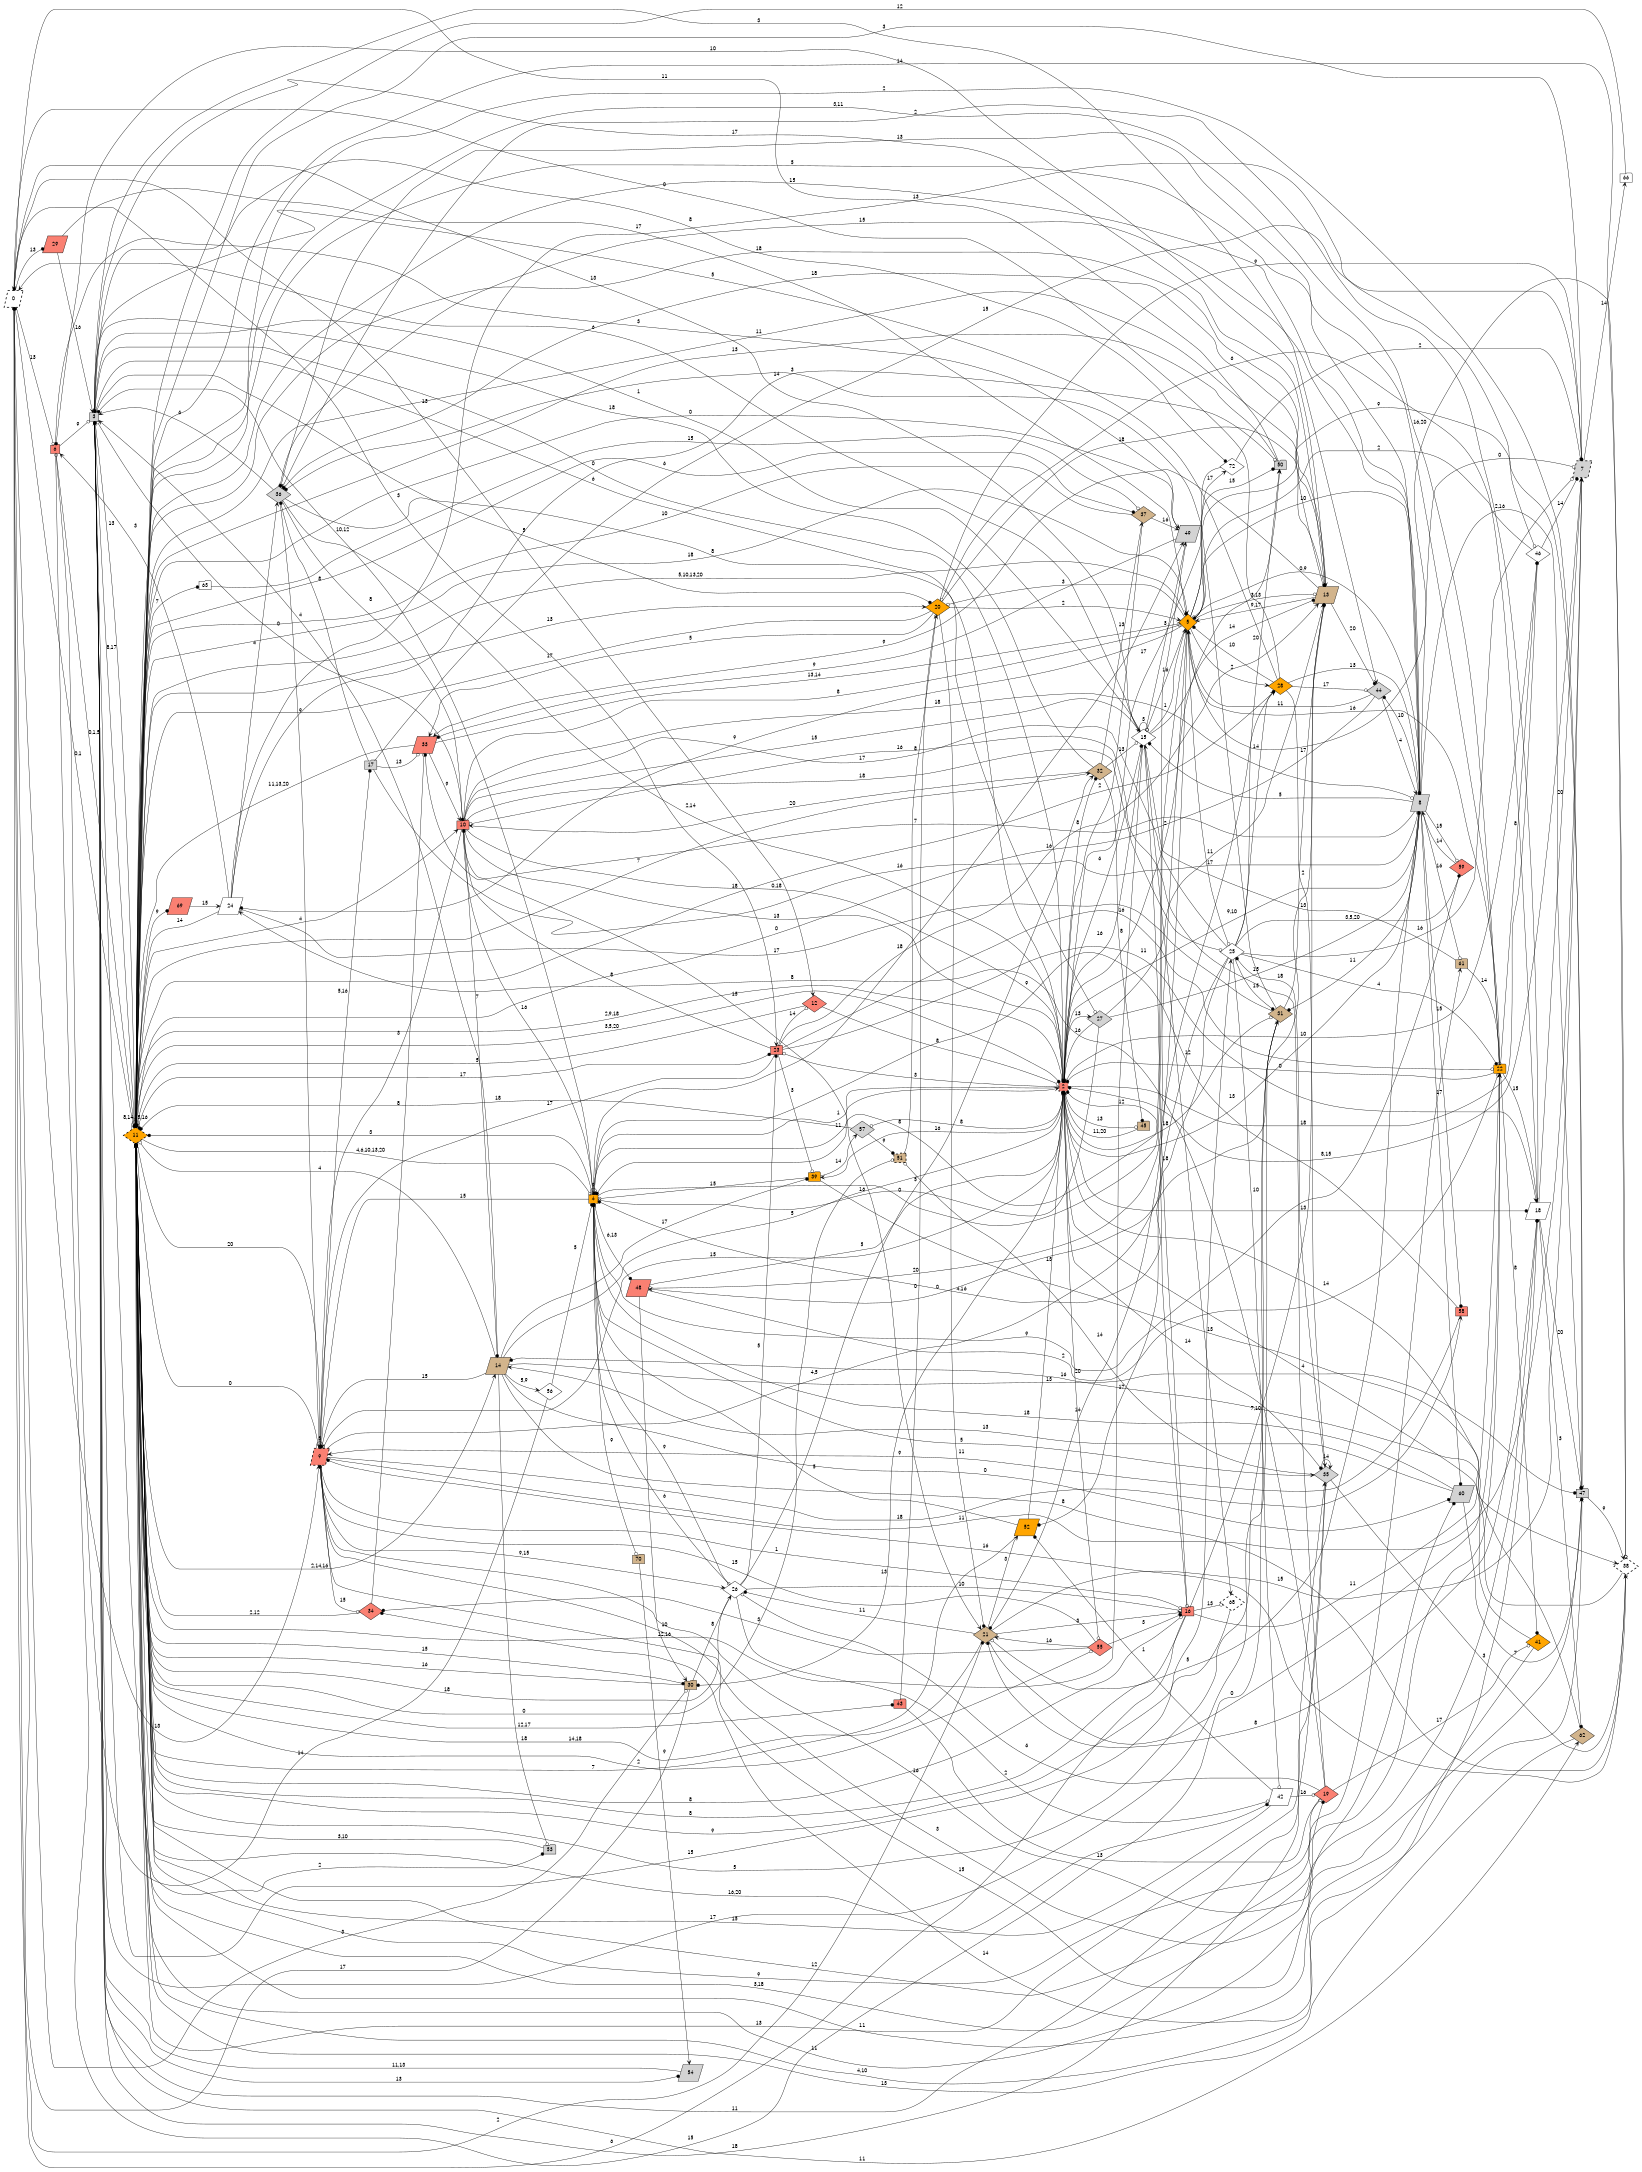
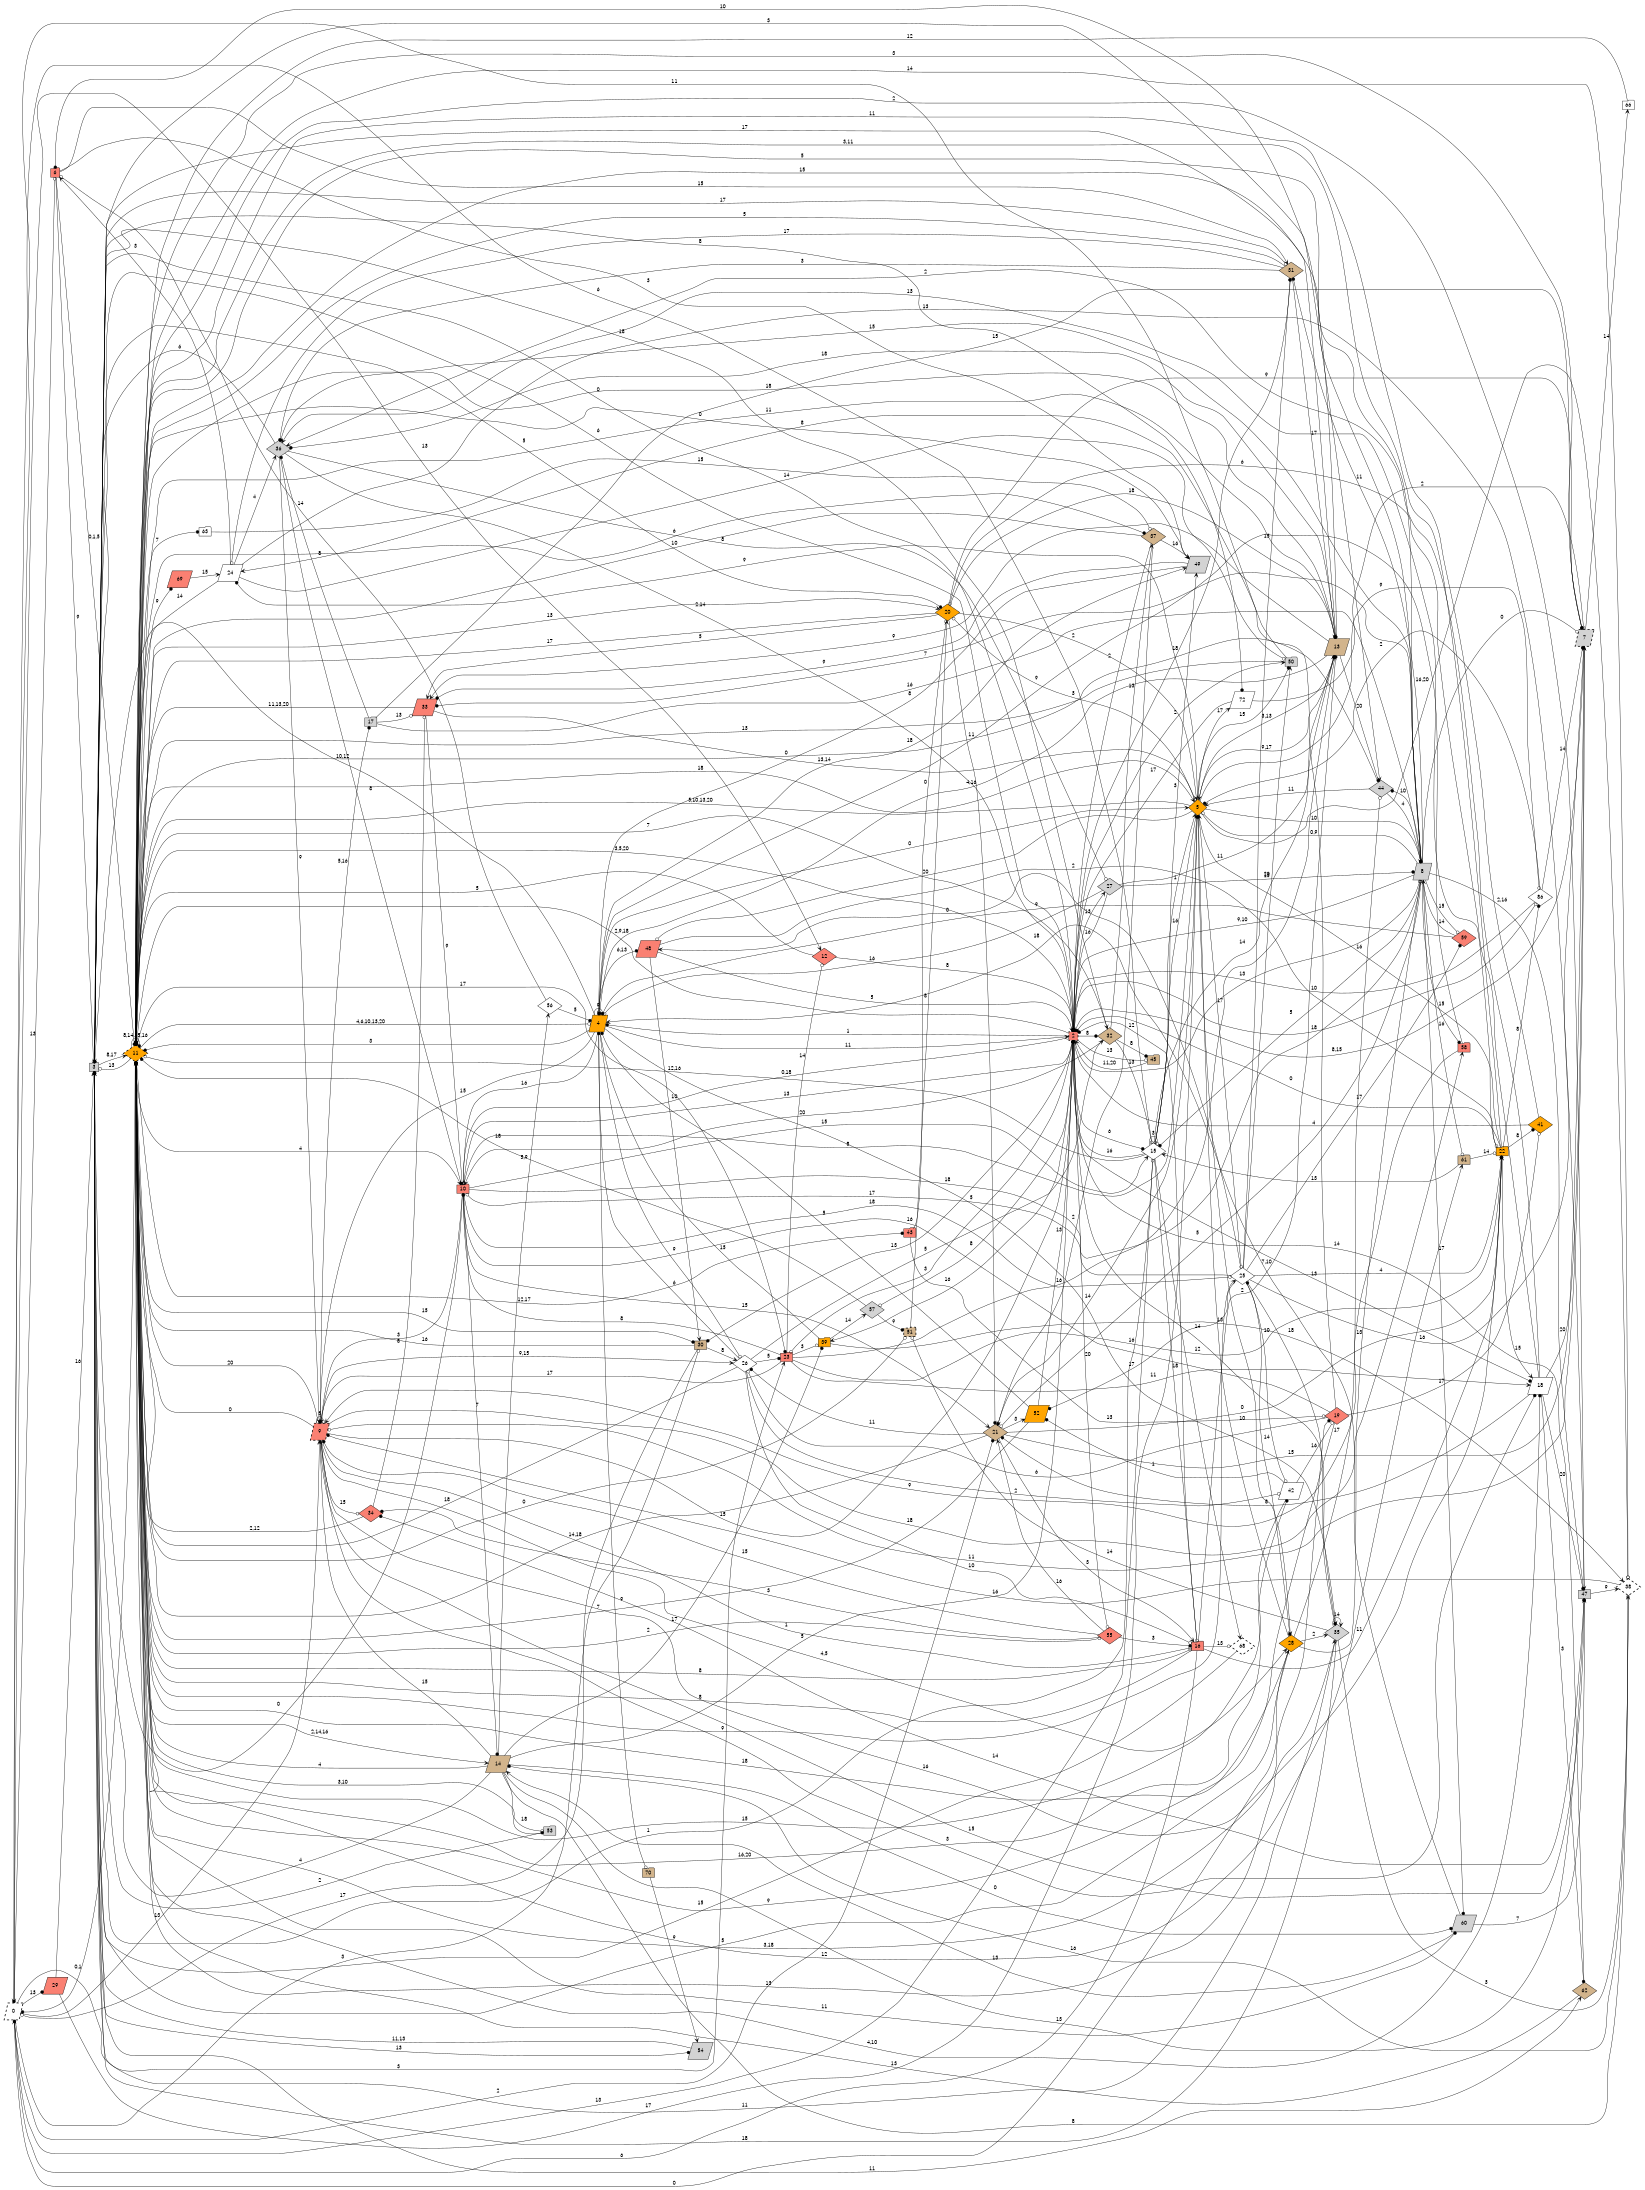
node "72": shape diamond -> parallelogram
node "46": label "46" -> "86"
edge "25" -> "59": label "3,5,20" -> "17"
edge "37" -> "21": added, label "2"
node "4": shape folder -> parallelogram
